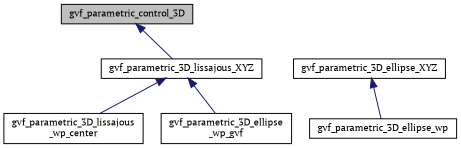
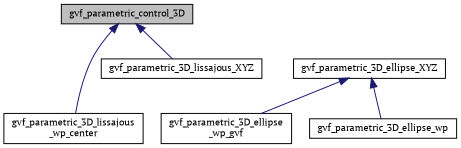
edge "gvf_parametric_3D_lissajous _wp_center" -> "gvf_parametric_3D_lissajous_XYZ": now "gvf_parametric_3D_lissajous _wp_center" -> "gvf_parametric_control_3D"
edge "gvf_parametric_3D_ellipse _wp_gvf" -> "gvf_parametric_3D_lissajous_XYZ": now "gvf_parametric_3D_ellipse _wp_gvf" -> "gvf_parametric_3D_ellipse_XYZ"
